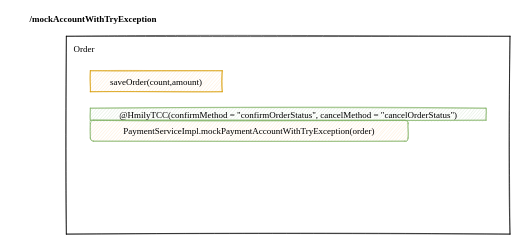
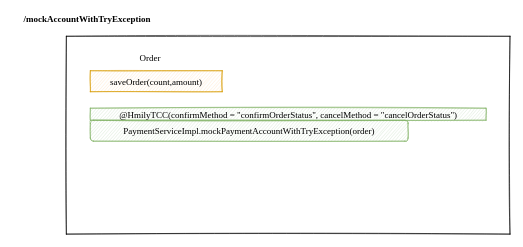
node "/mockAccountWithTryException": moved (93, 18) -> (87, 18)
node "Order": moved (84, 48) -> (150, 57)
node "PaymentServiceImpl.mockPaymentAccountWithTryException(order)": fillcolor #ffe6cc -> #d5e8d4
